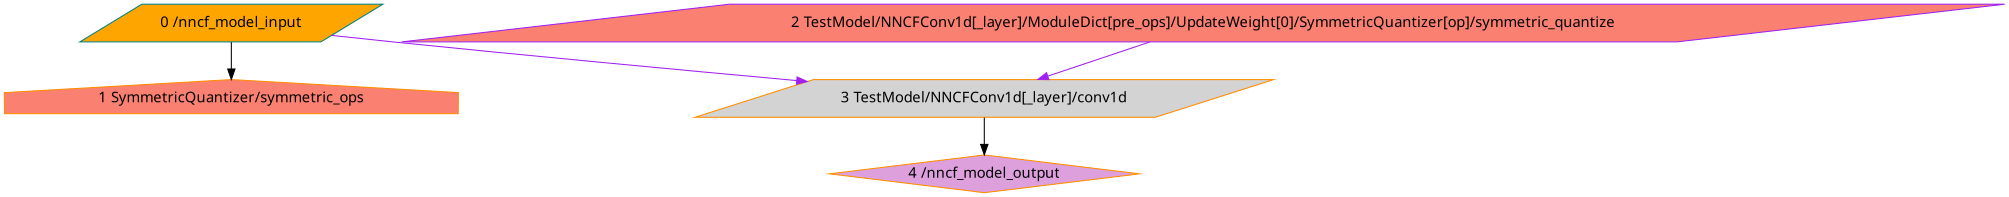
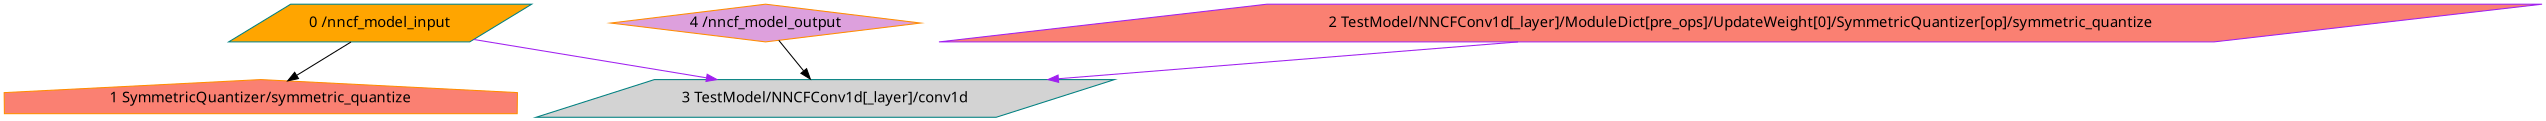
node "1 SymmetricQuantizer/symmetric_ops": label "1 SymmetricQuantizer/symmetric_ops" -> "1 SymmetricQuantizer/symmetric_quantize"
node "3 TestModel/NNCFConv1d[_layer]/conv1d": color darkorange -> teal
edge "3 TestModel/NNCFConv1d[_layer]/conv1d" -> "4 /nncf_model_output": reversed
